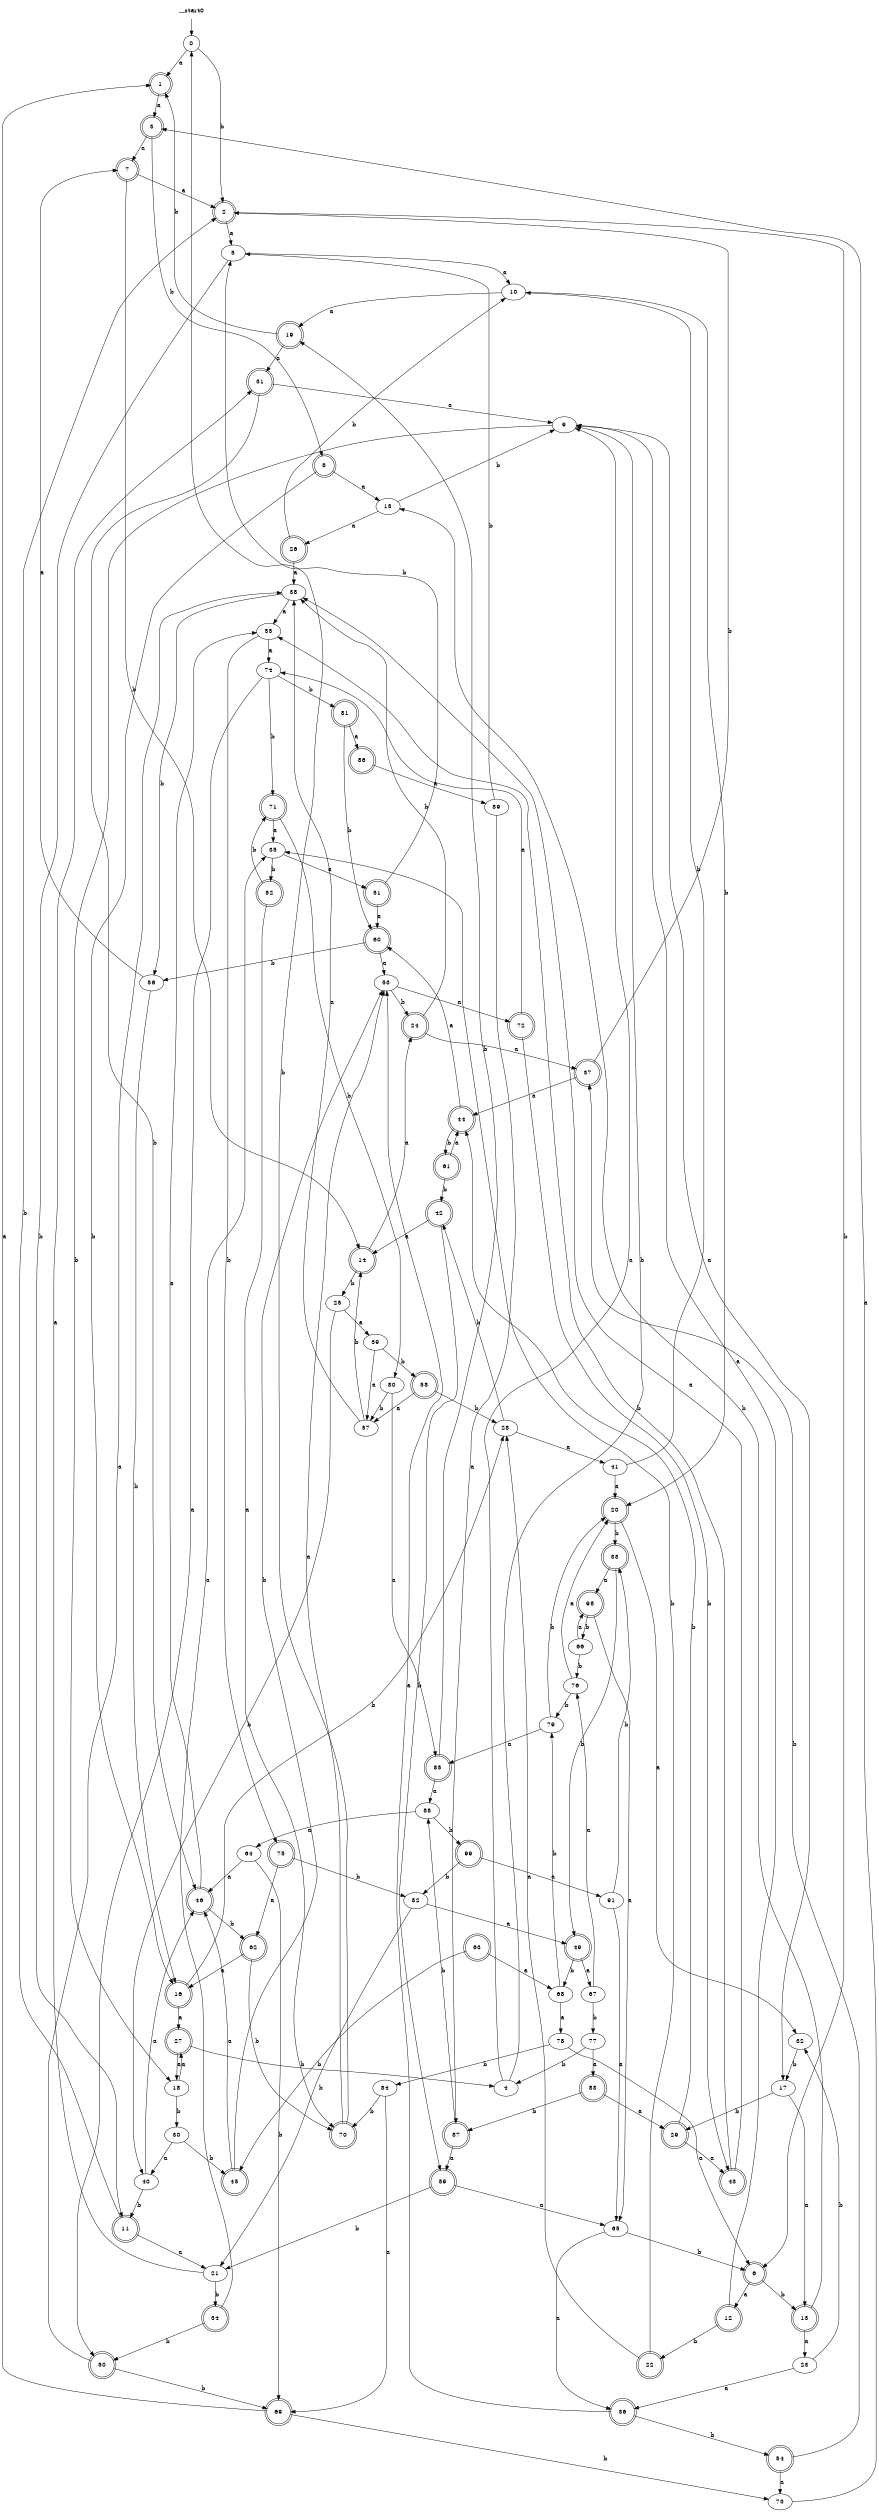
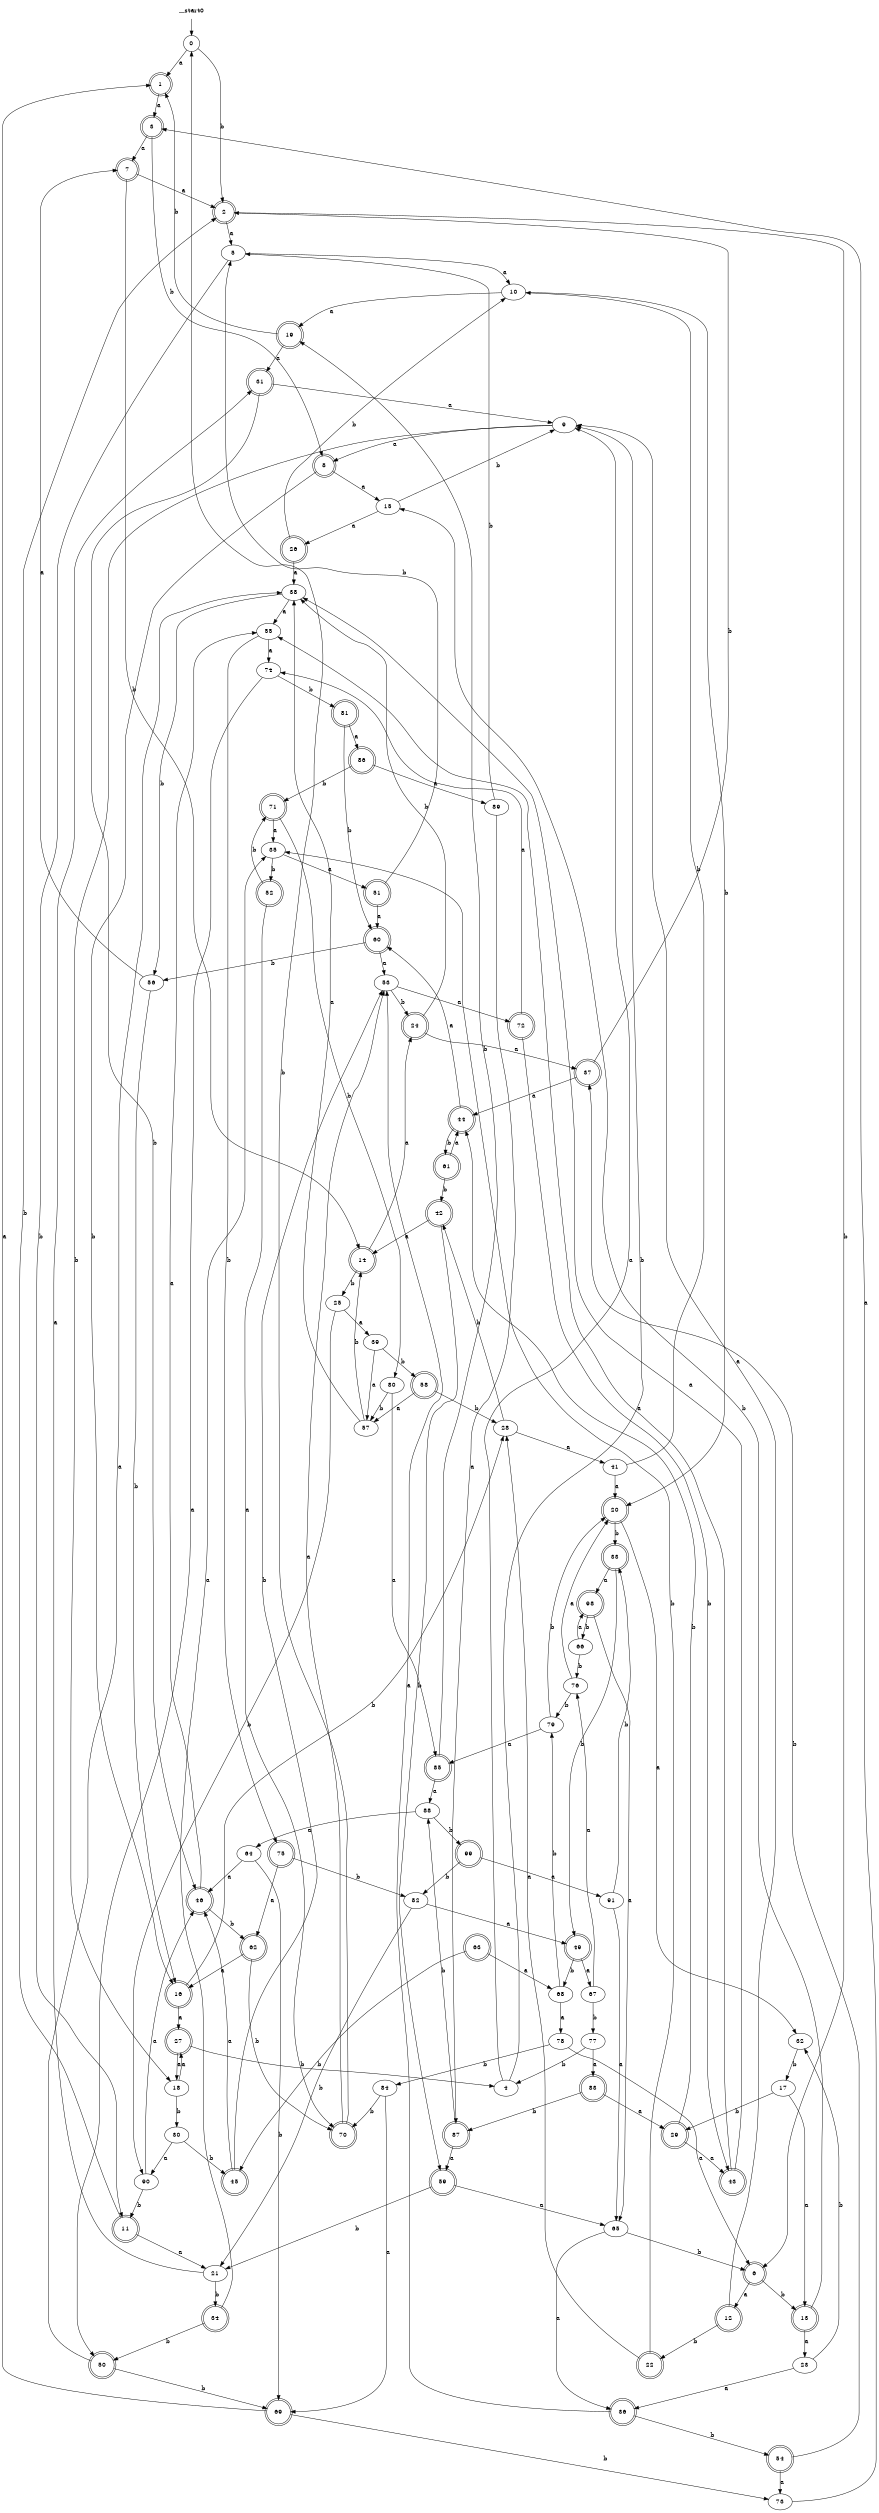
edge "74" -> "71": now "86" -> "71"
edge "9" -> "17": now "9" -> "8"
edge "43" -> "55": label "b" -> "a"
node "40": label "40" -> "90"
